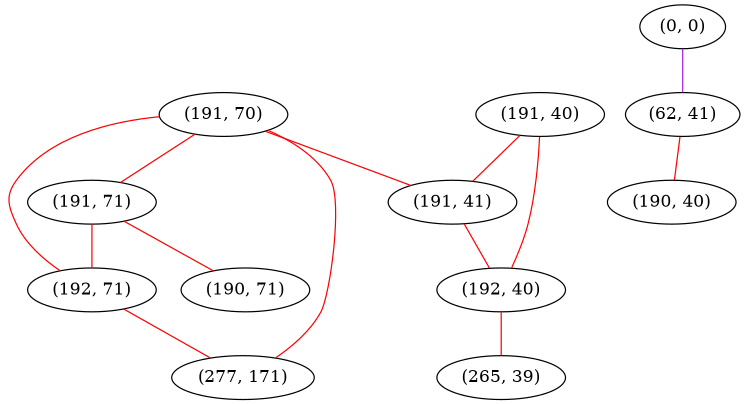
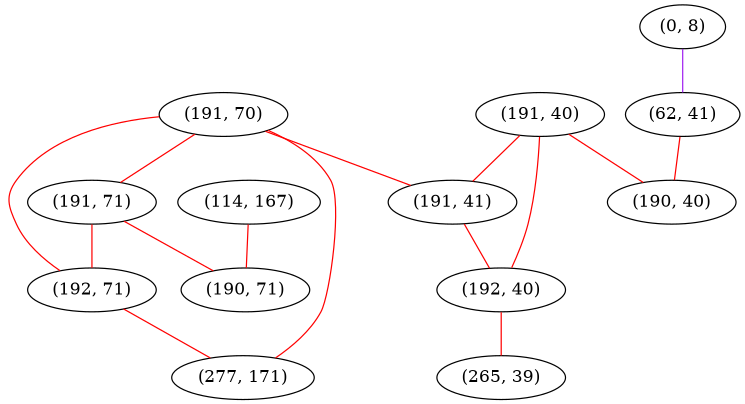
node "(0, 0)": label "(0, 0)" -> "(0, 8)"
edge "(191, 40)" -- "(190, 40)": added
node "(114, 167)": added
